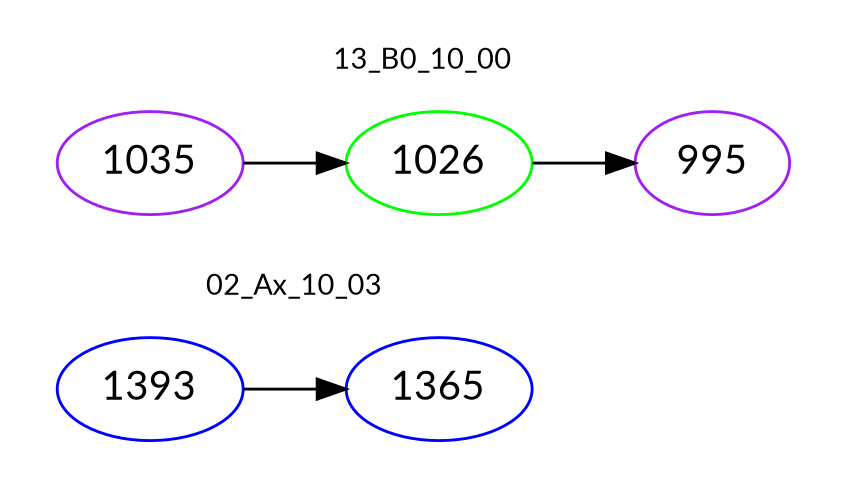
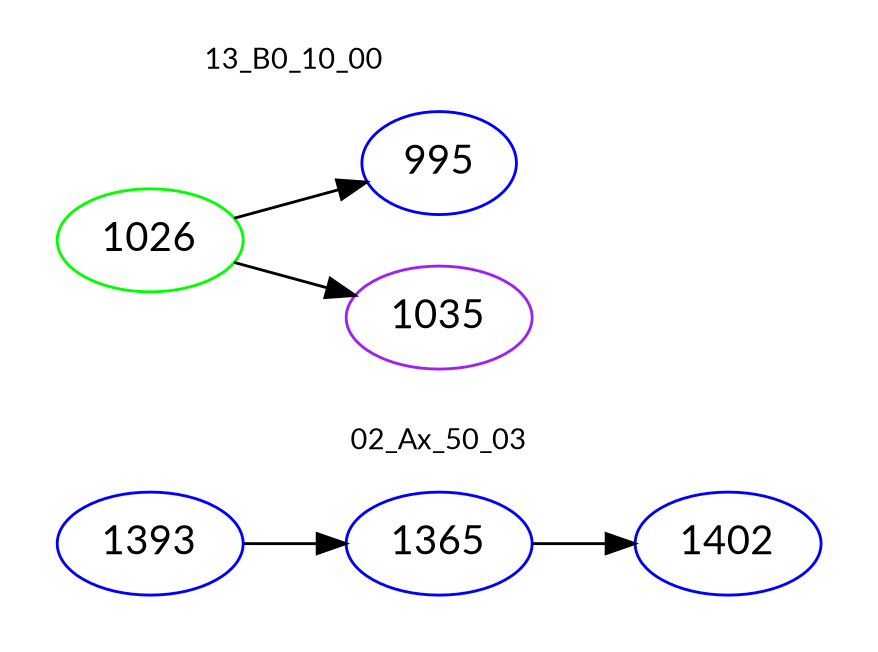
edge "1035" -> "1026": reversed
node "995": color purple -> blue
cluster "02_Ax_10_03": label "02_Ax_10_03" -> "02_Ax_50_03"
node "1402": added
